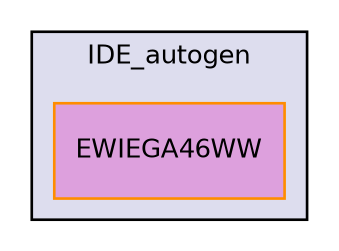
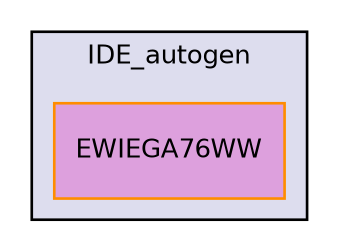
node "EWIEGA46WW": label "EWIEGA46WW" -> "EWIEGA76WW"
